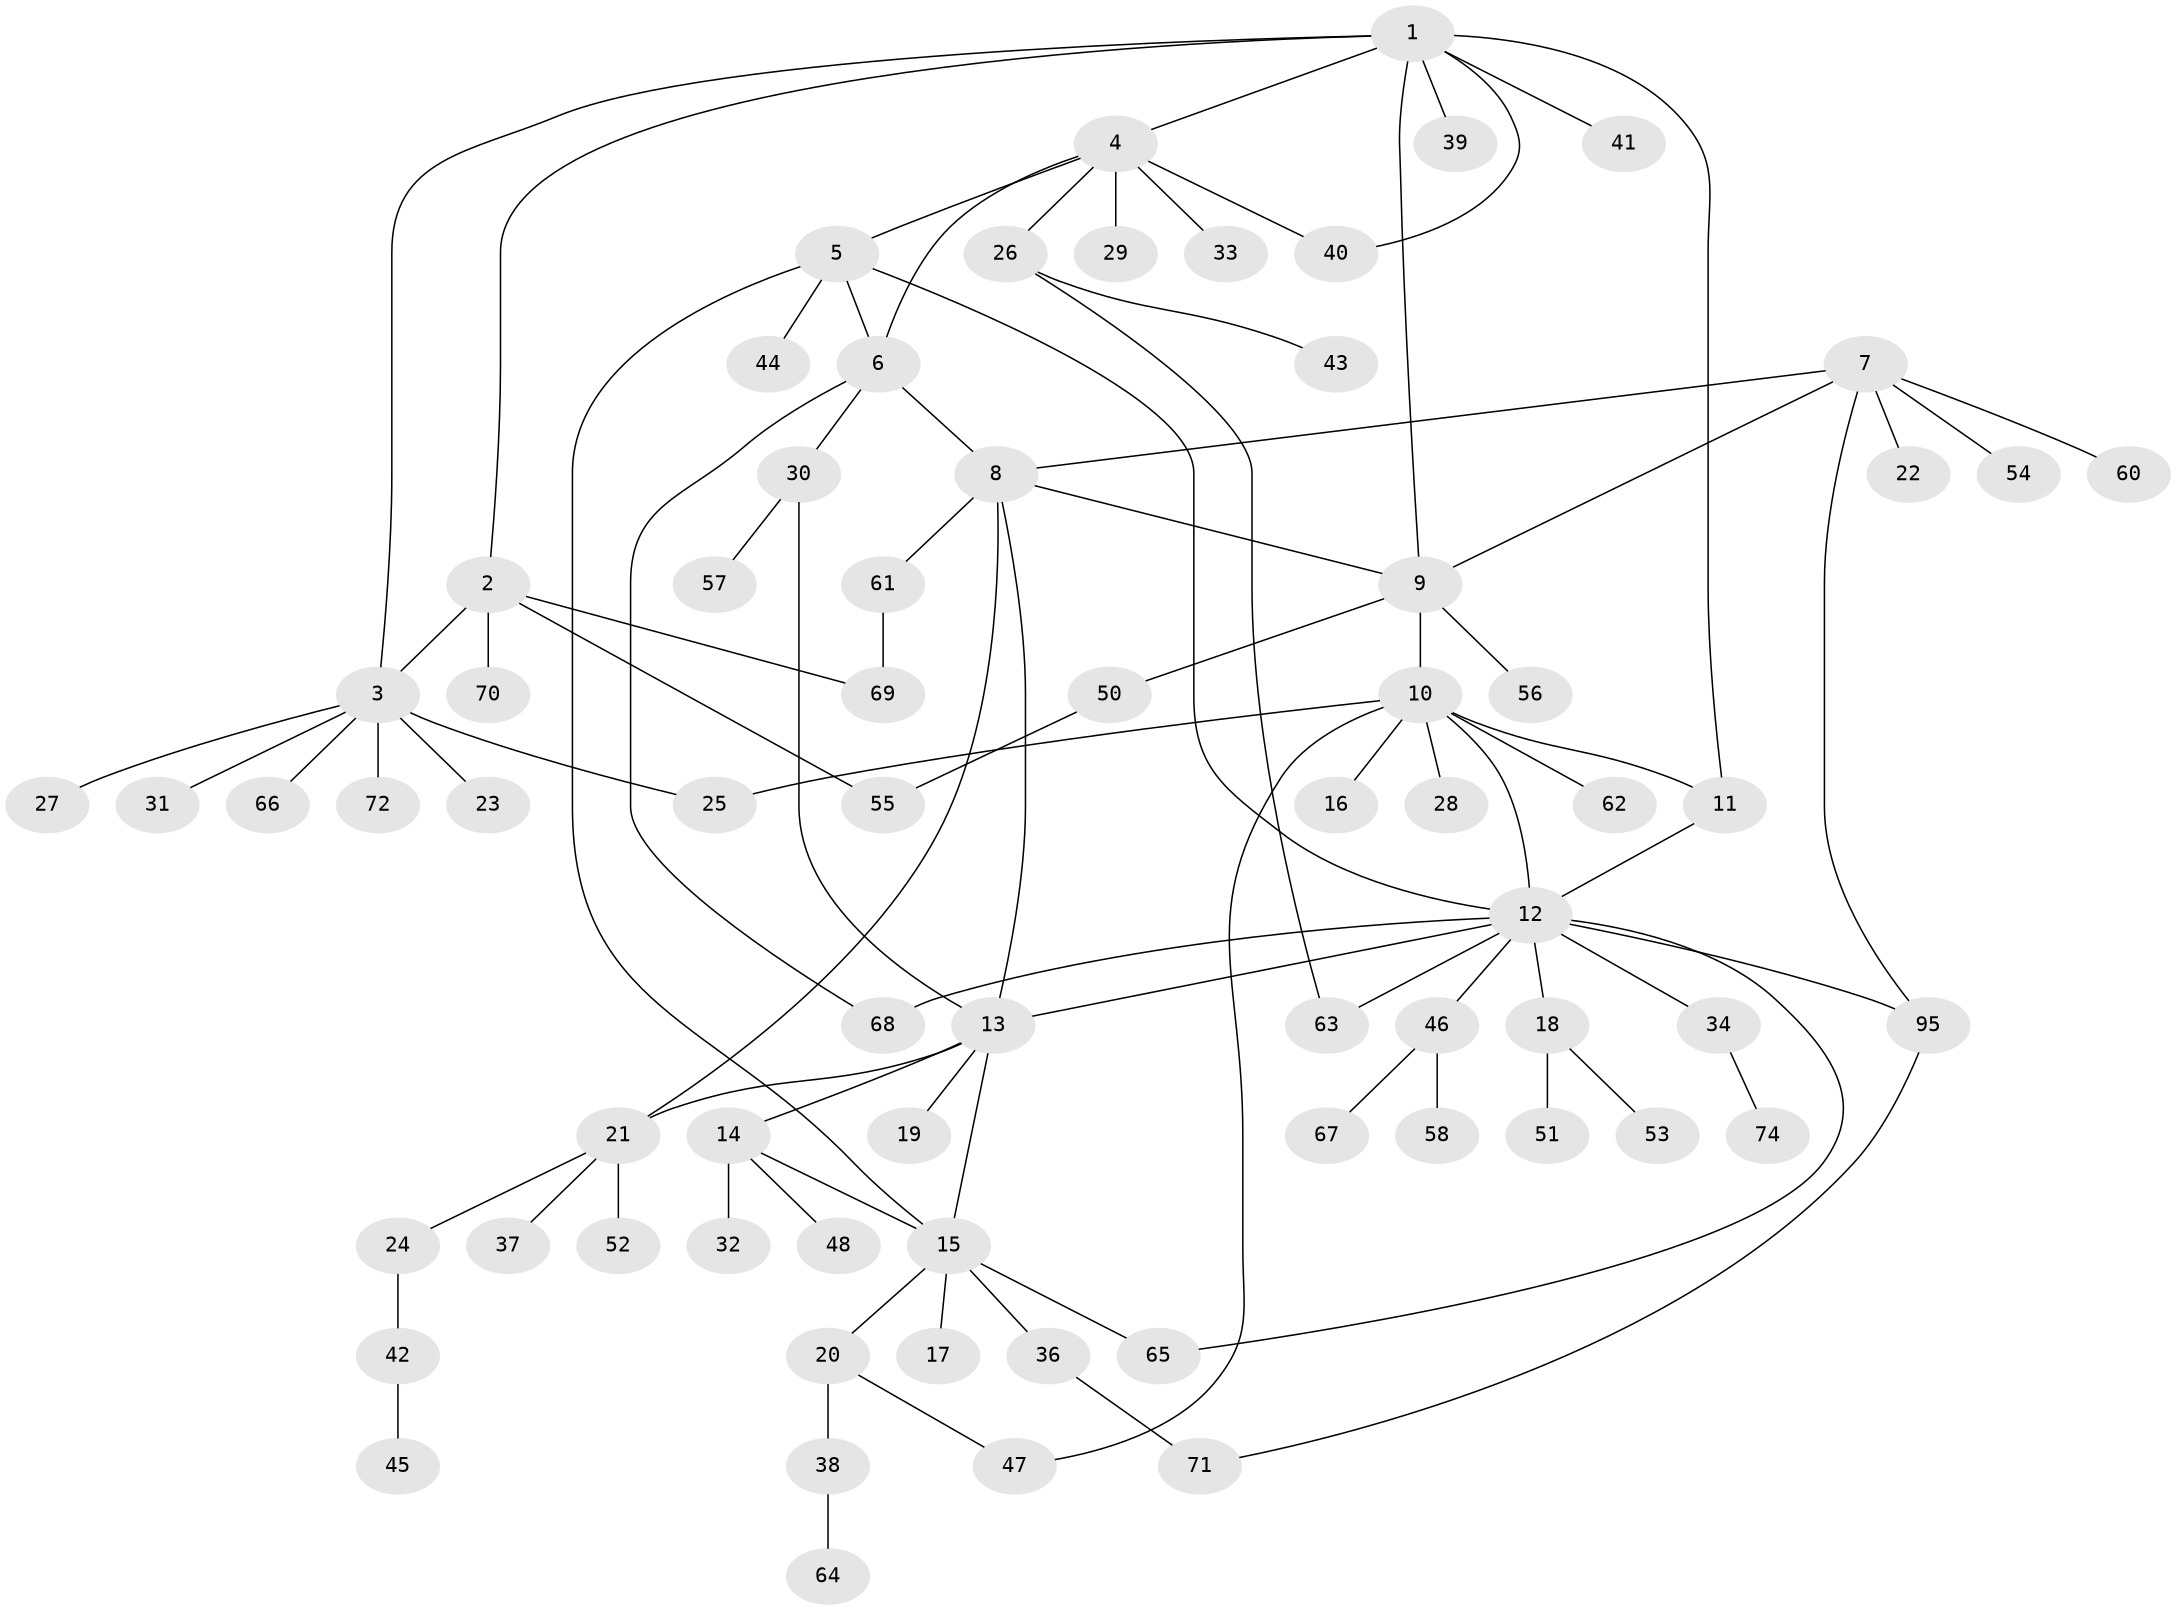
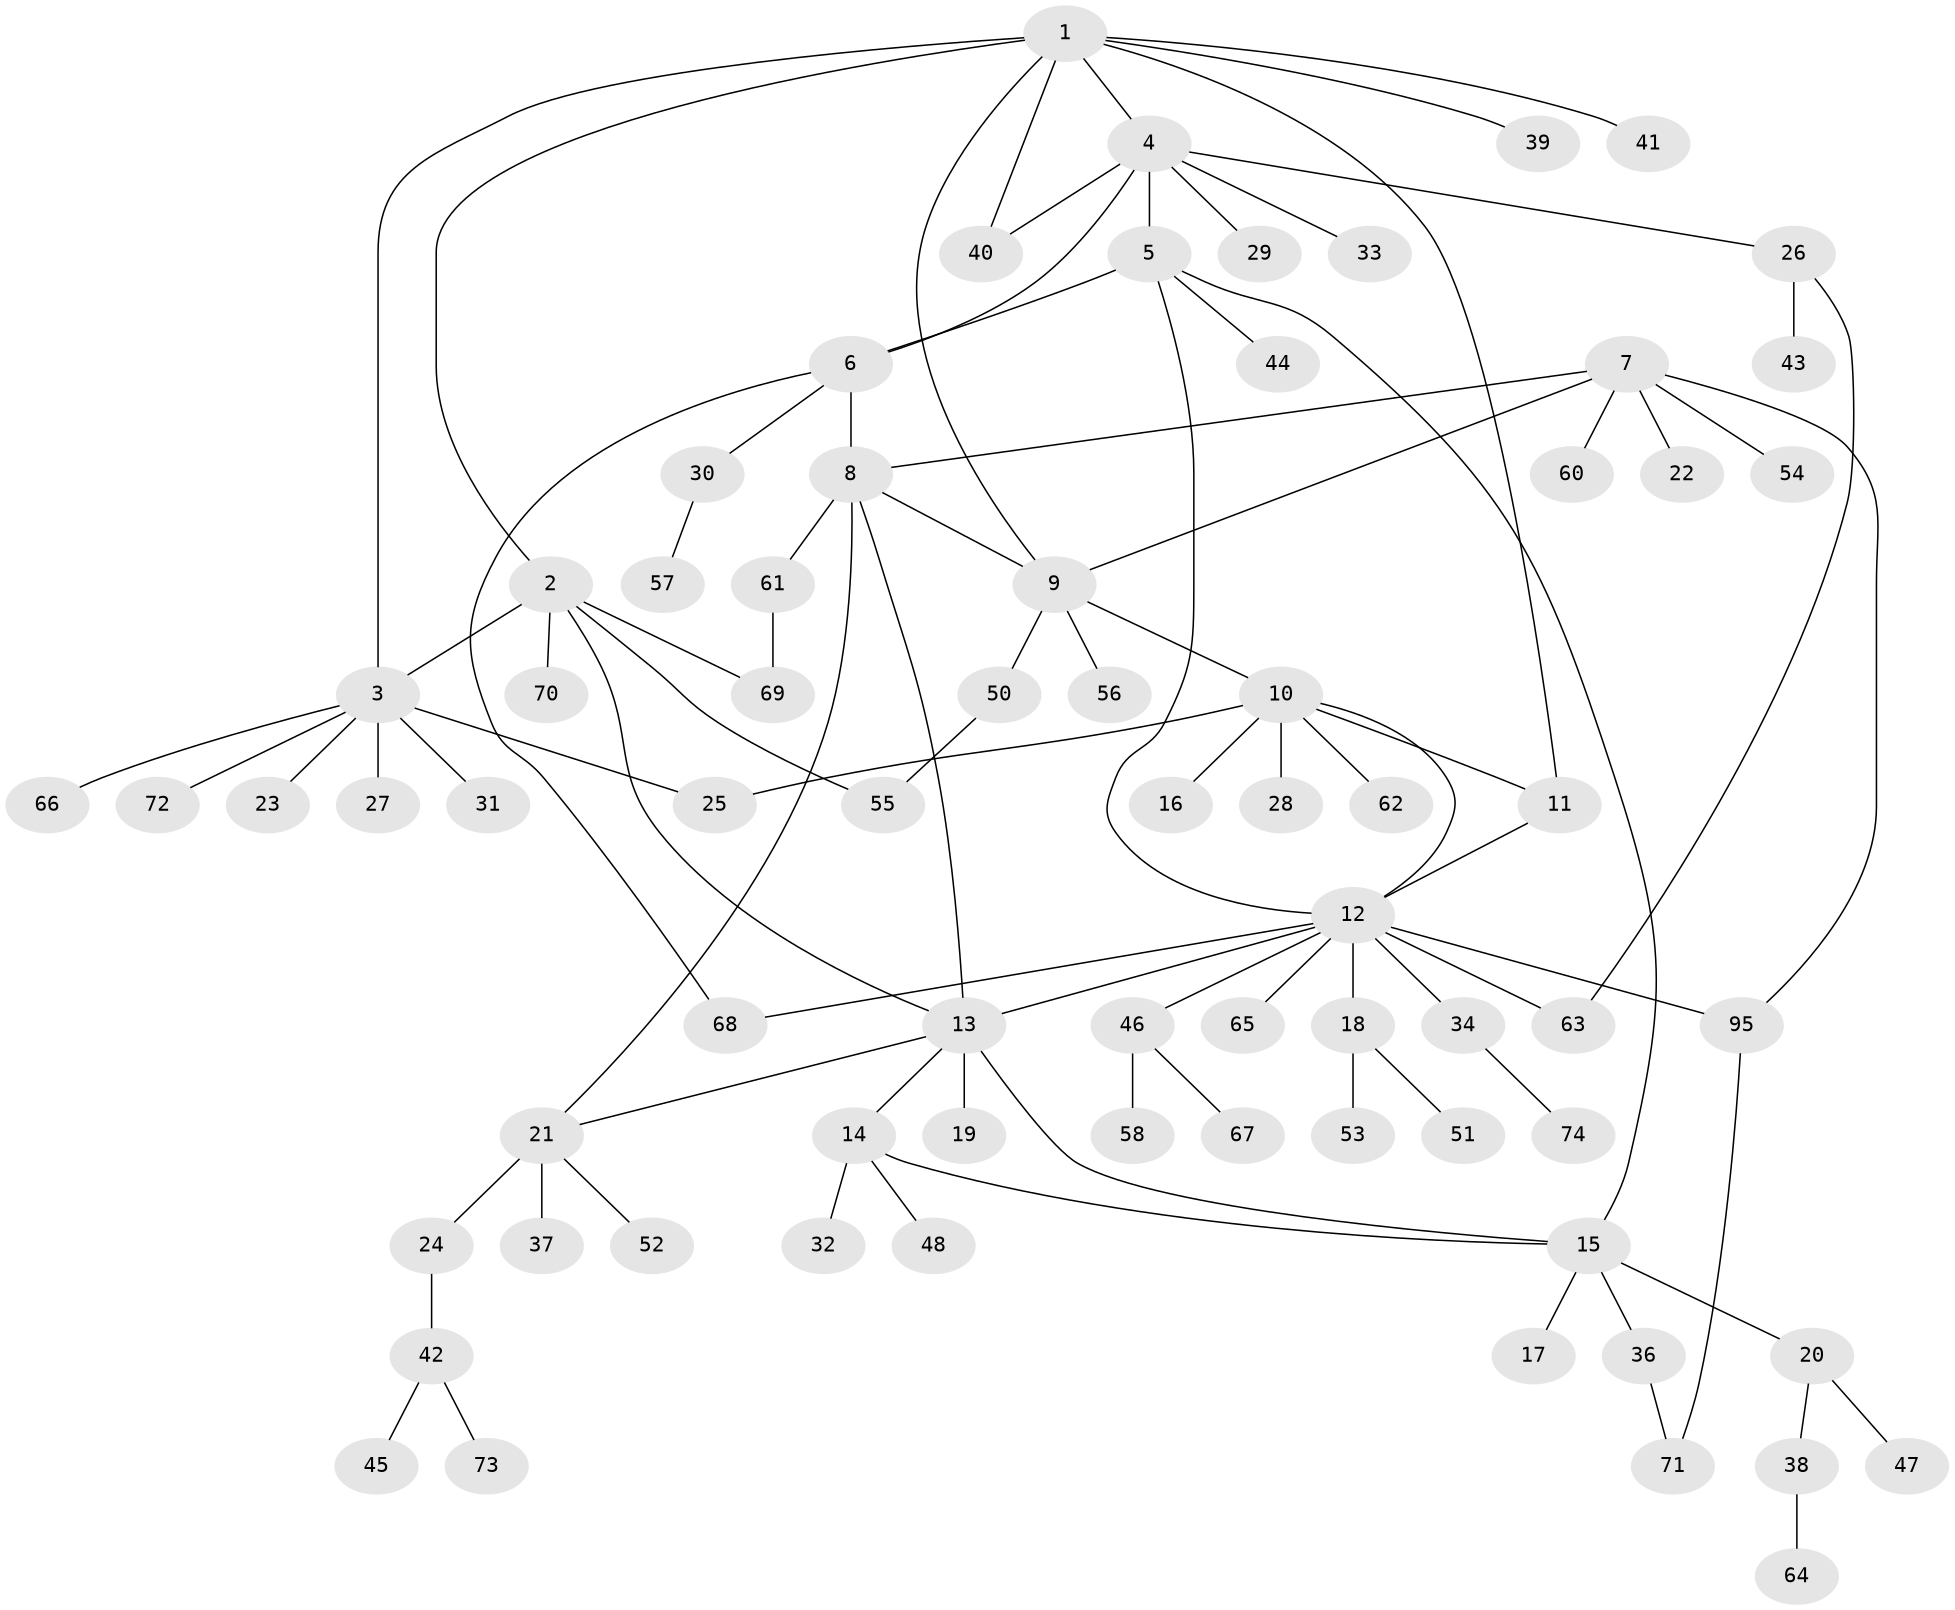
edge "30" -- "13": now "2" -- "13"
edge "10" -- "47": removed
edge "15" -- "65": removed
node "73": added
